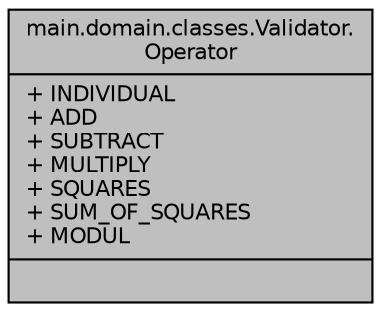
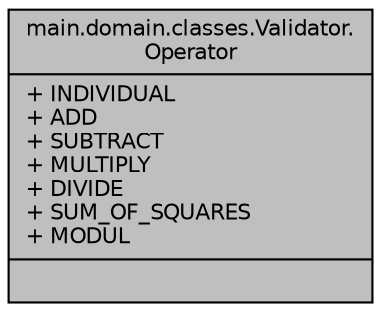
node "main.domain.classes.Validator.": text "+ SQUARES" -> "+ DIVIDE"
